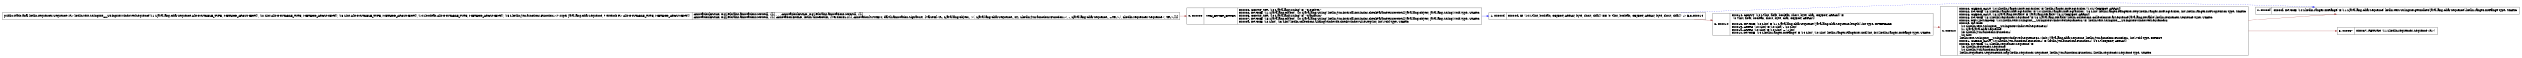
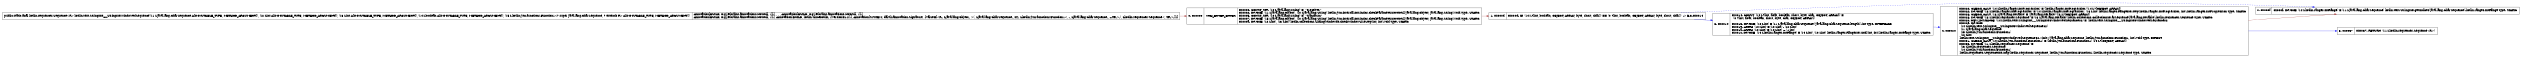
edge "0: 0x0000" -> "1: 0x000d": color blue -> brown
edge "1: 0x000d" -> "3: 0x0014": color brown -> blue
edge "3: 0x0014" -> "4: 0x0020": color brown -> blue
node "4: 0x0020": text "(r1 I:java.java.CharSequence)" -> "(r1 I:java.lang.CharSequence)"
edge "4: 0x0020" -> "5: 0x0037": color brown -> blue
